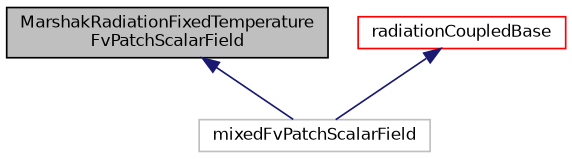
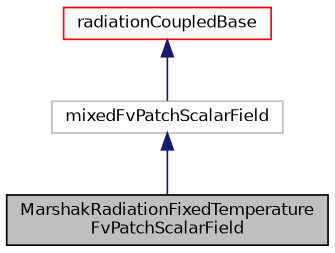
edge "mixedFvPatchScalarField" -> "MarshakRadiationFixedTemperature FvPatchScalarField": reversed
